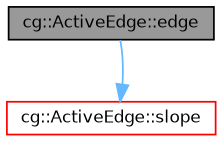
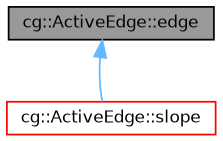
edge "cg::ActiveEdge::edge" -> "cg::ActiveEdge::slope": reversed
